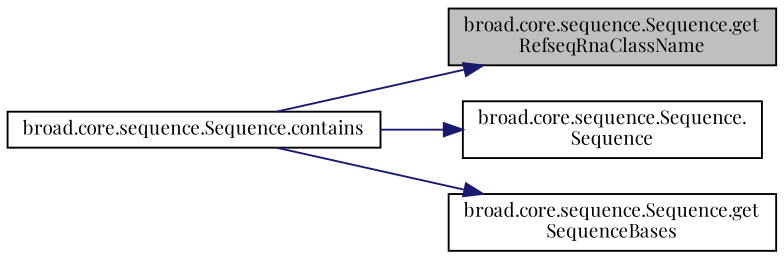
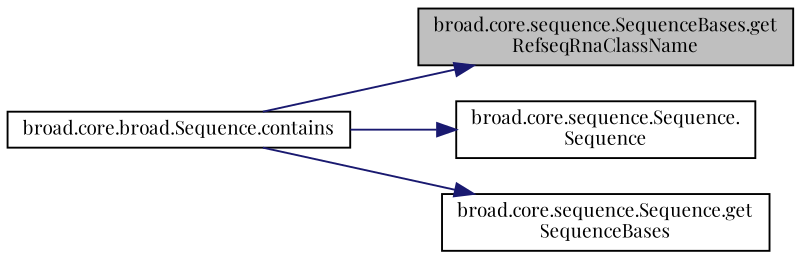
node "broad.core.sequence.Sequence.get RefseqRnaClassName": label "broad.core.sequence.Sequence.get RefseqRnaClassName" -> "broad.core.sequence.SequenceBases.get RefseqRnaClassName"
node "broad.core.sequence.Sequence.contains": label "broad.core.sequence.Sequence.contains" -> "broad.core.broad.Sequence.contains"
